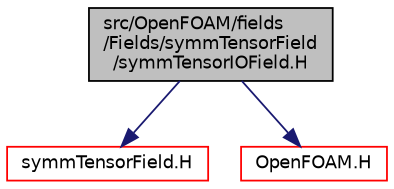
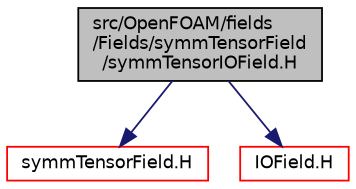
node "OpenFOAM.H": label "OpenFOAM.H" -> "IOField.H"
